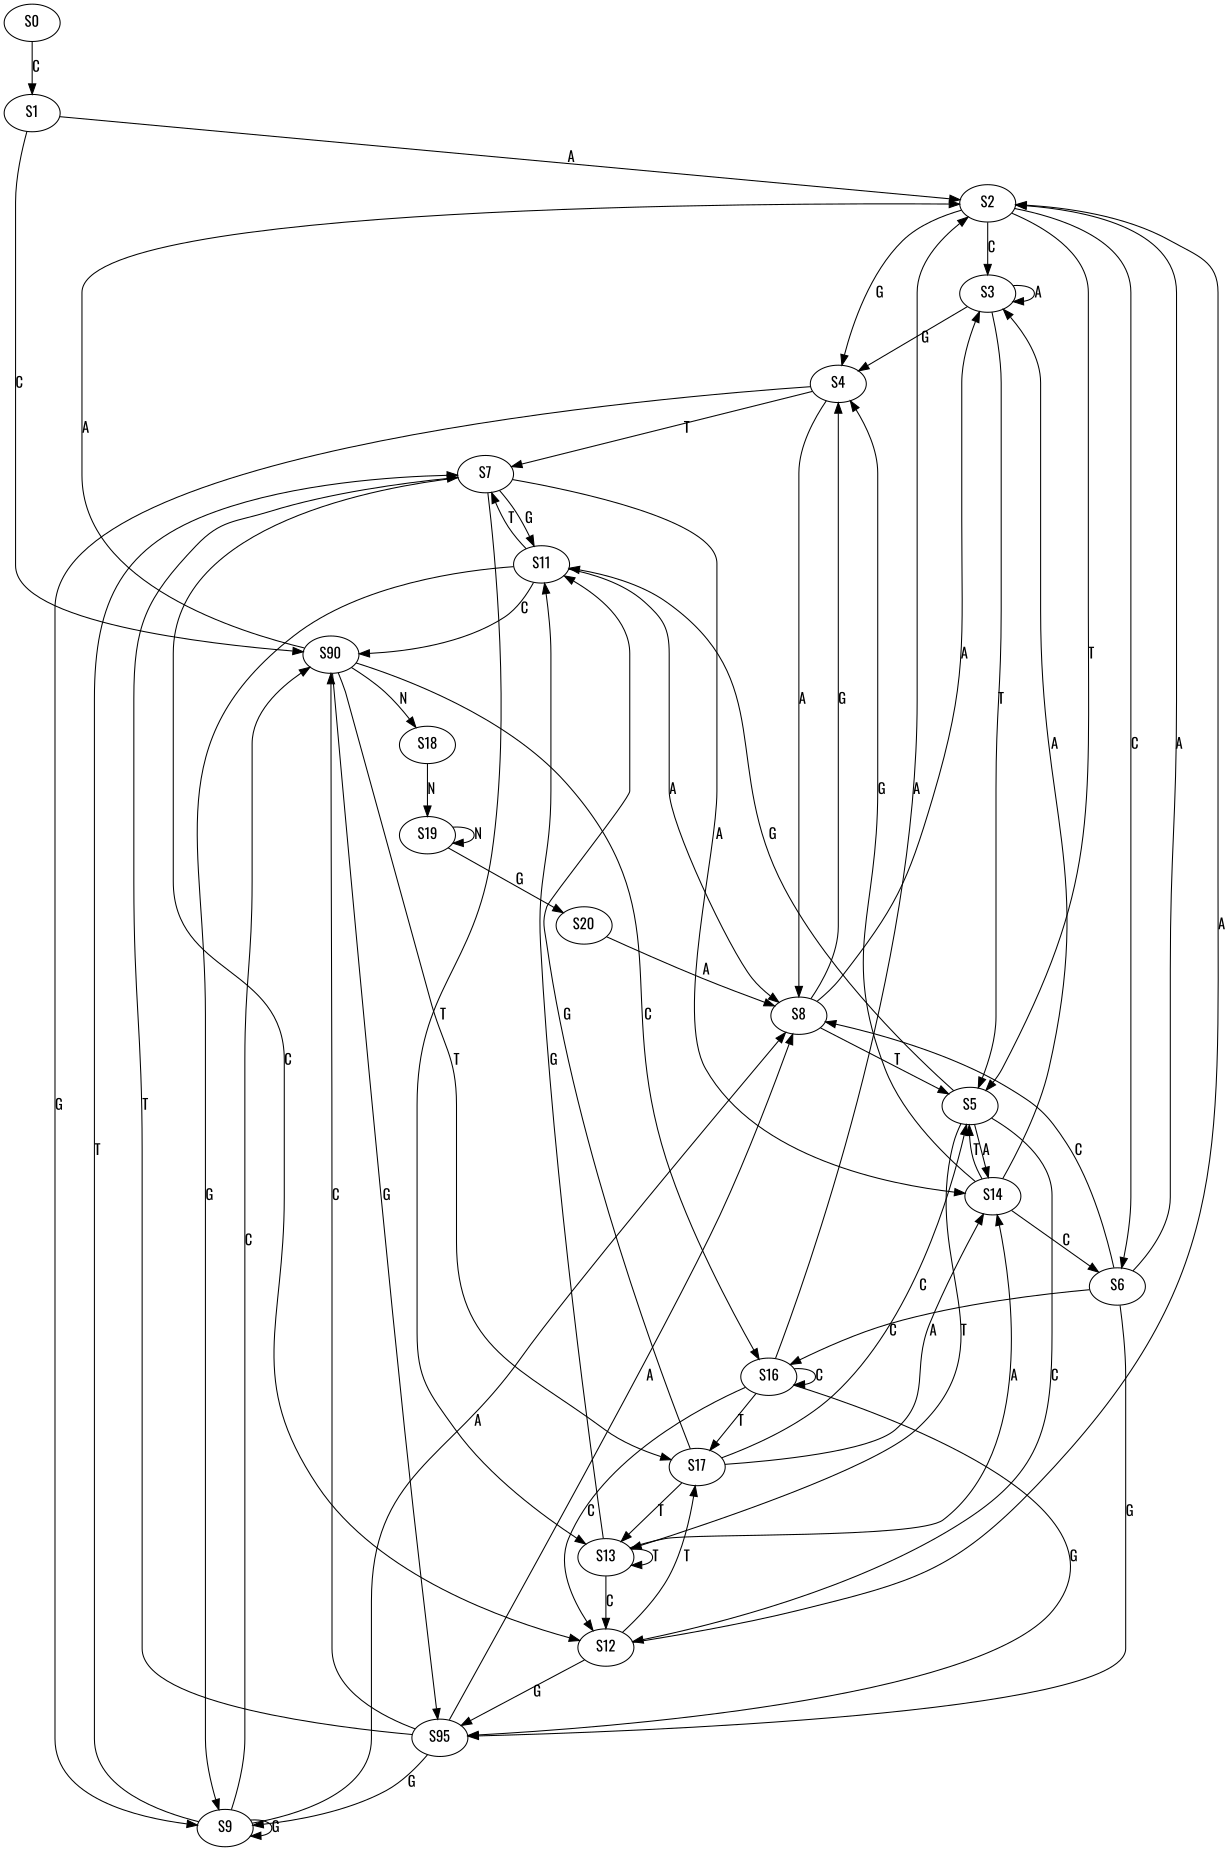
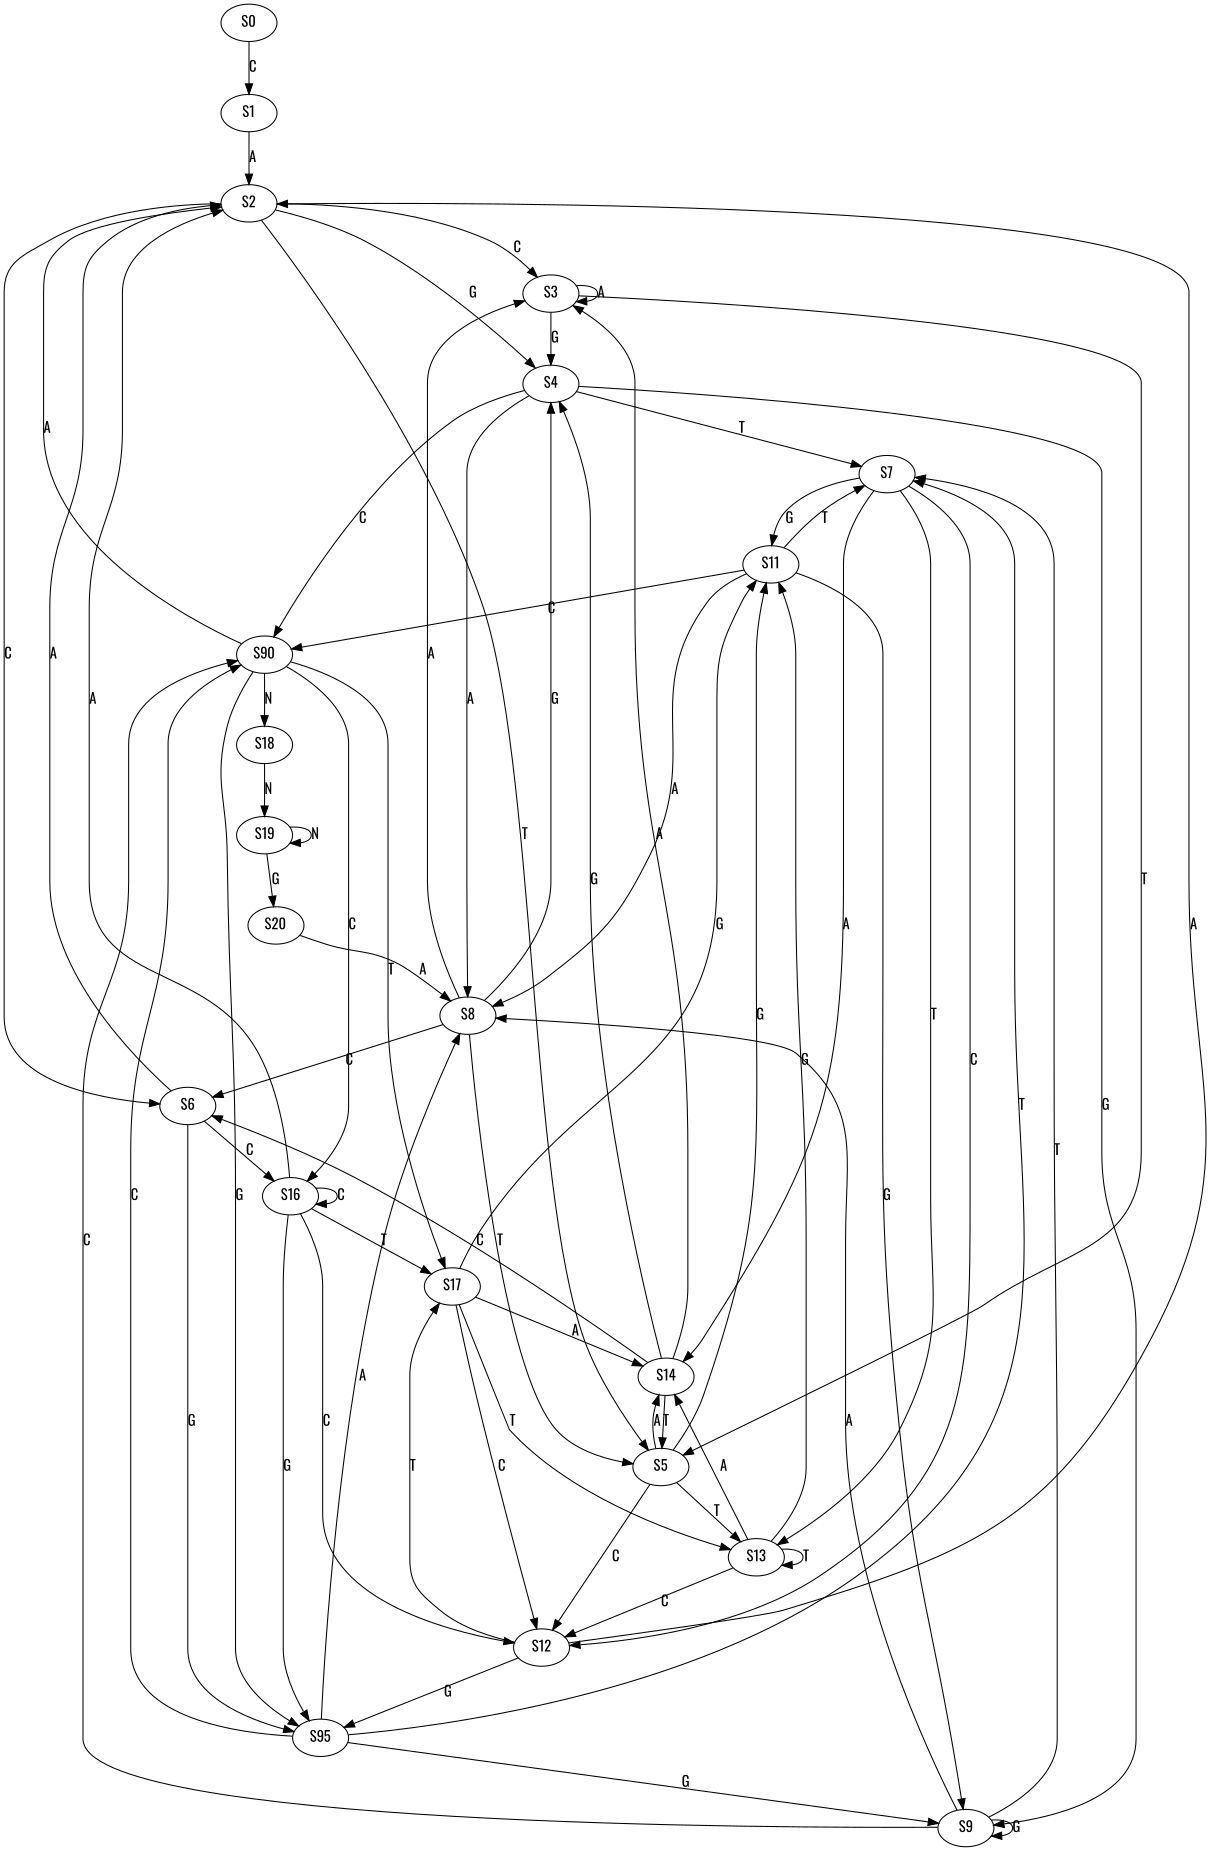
edge "S1" -> "S90": now "S4" -> "S90"
edge "S6" -> "S8": reversed
edge "S17" -> "S5": now "S17" -> "S12"
